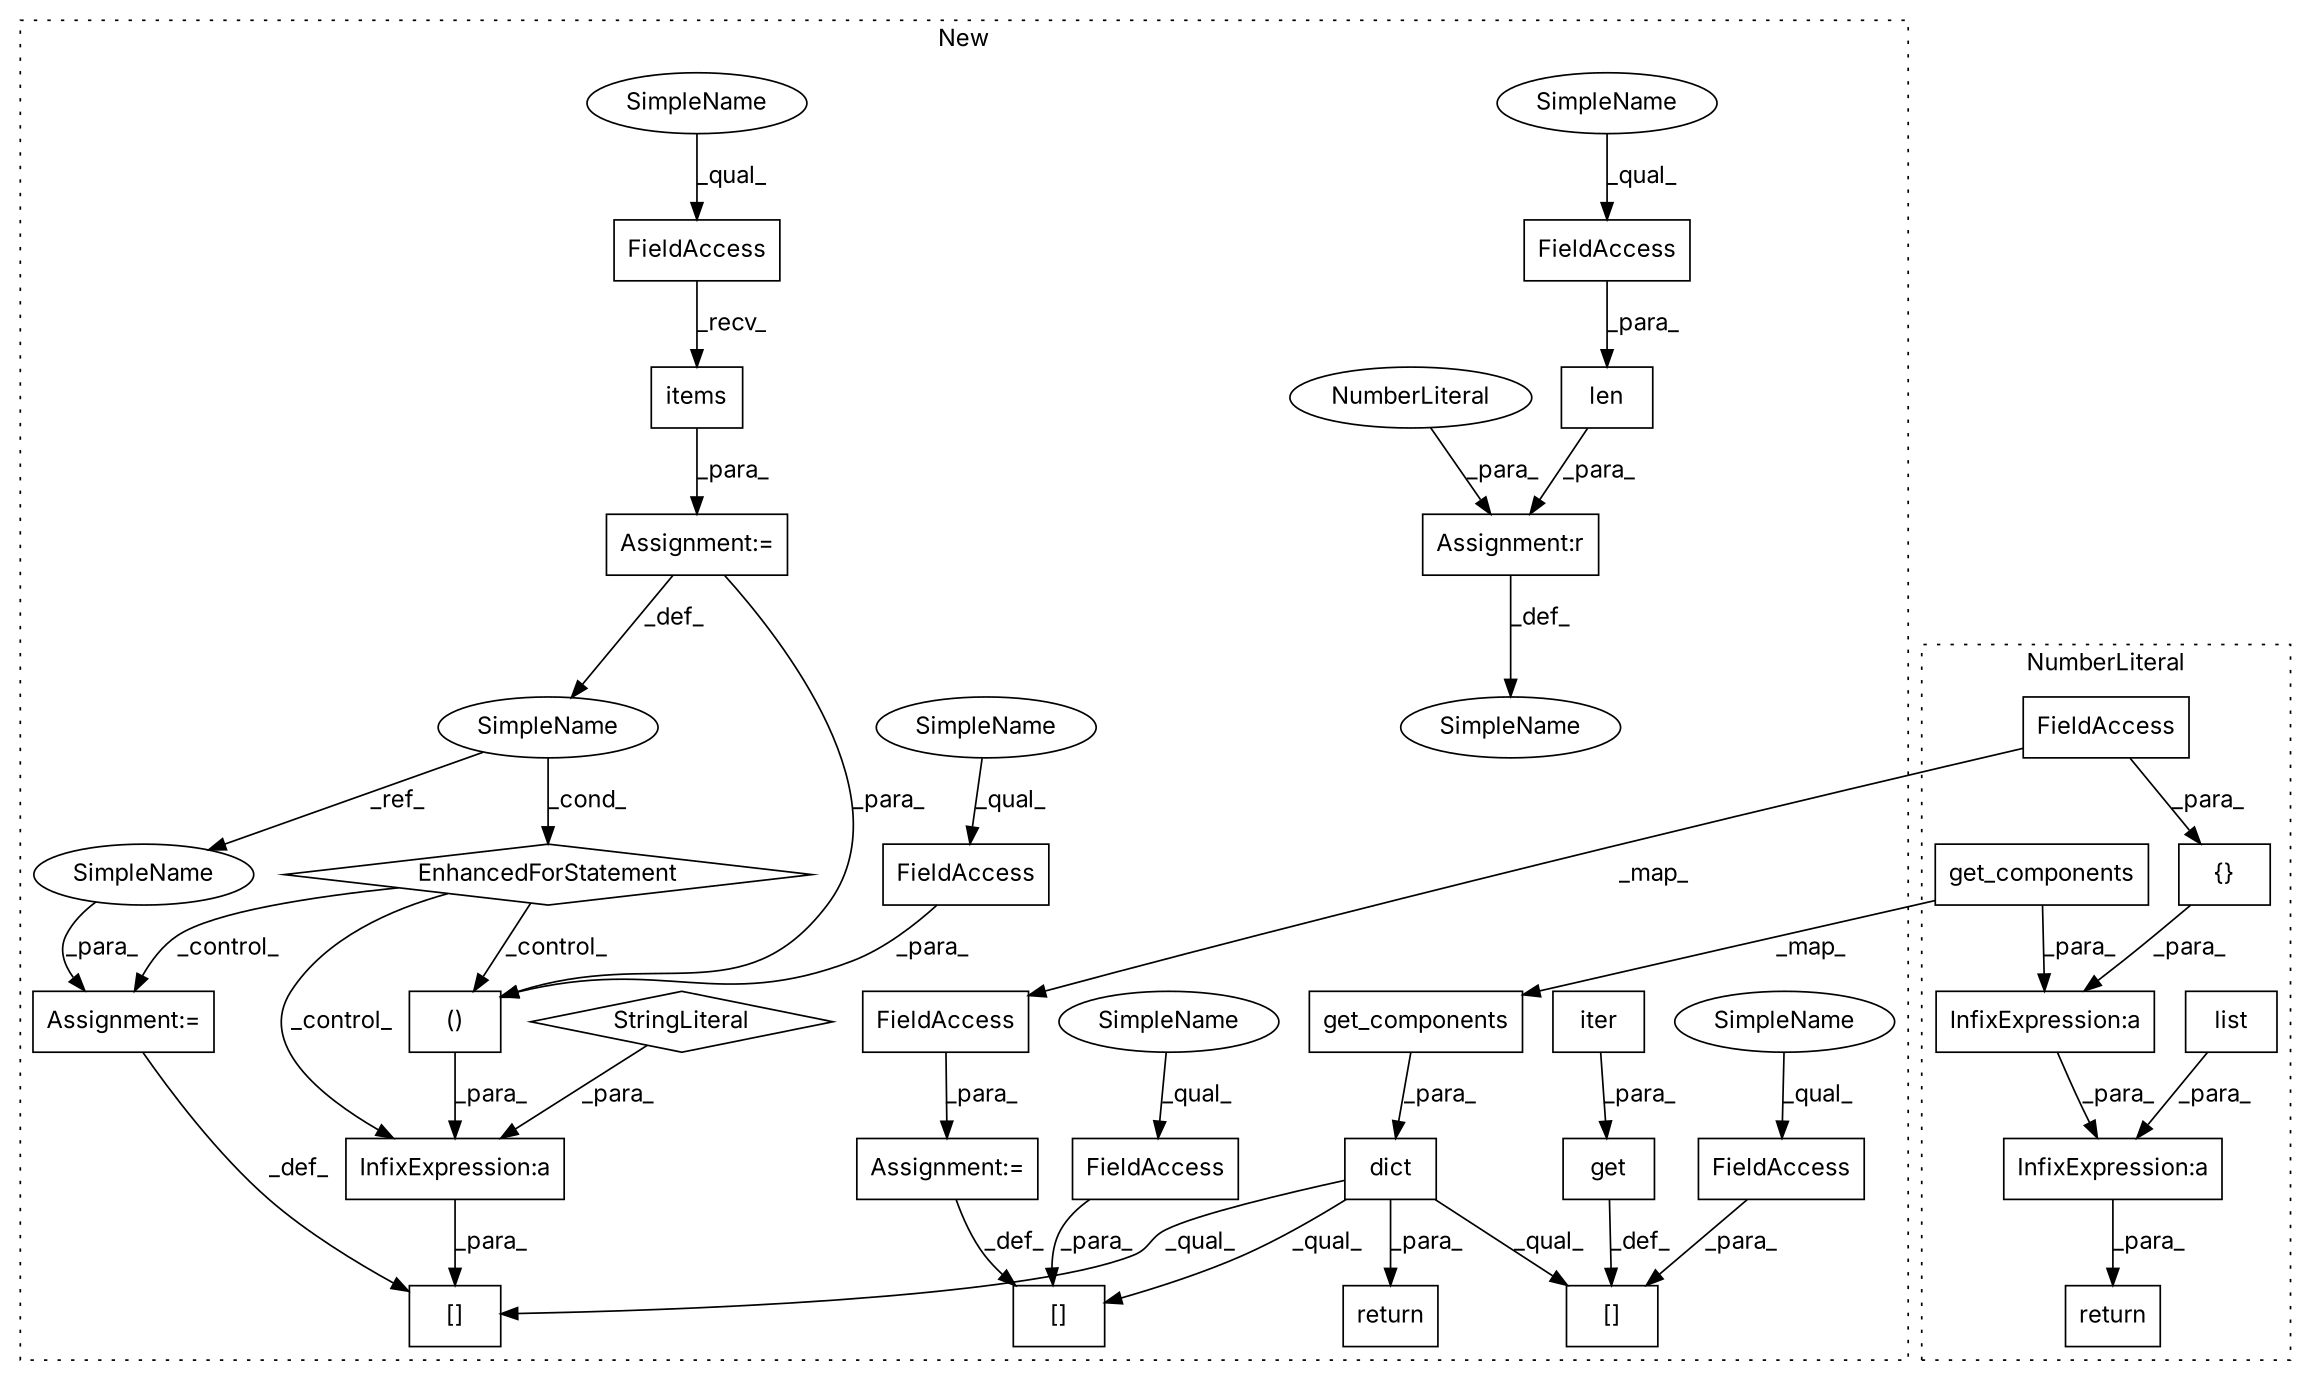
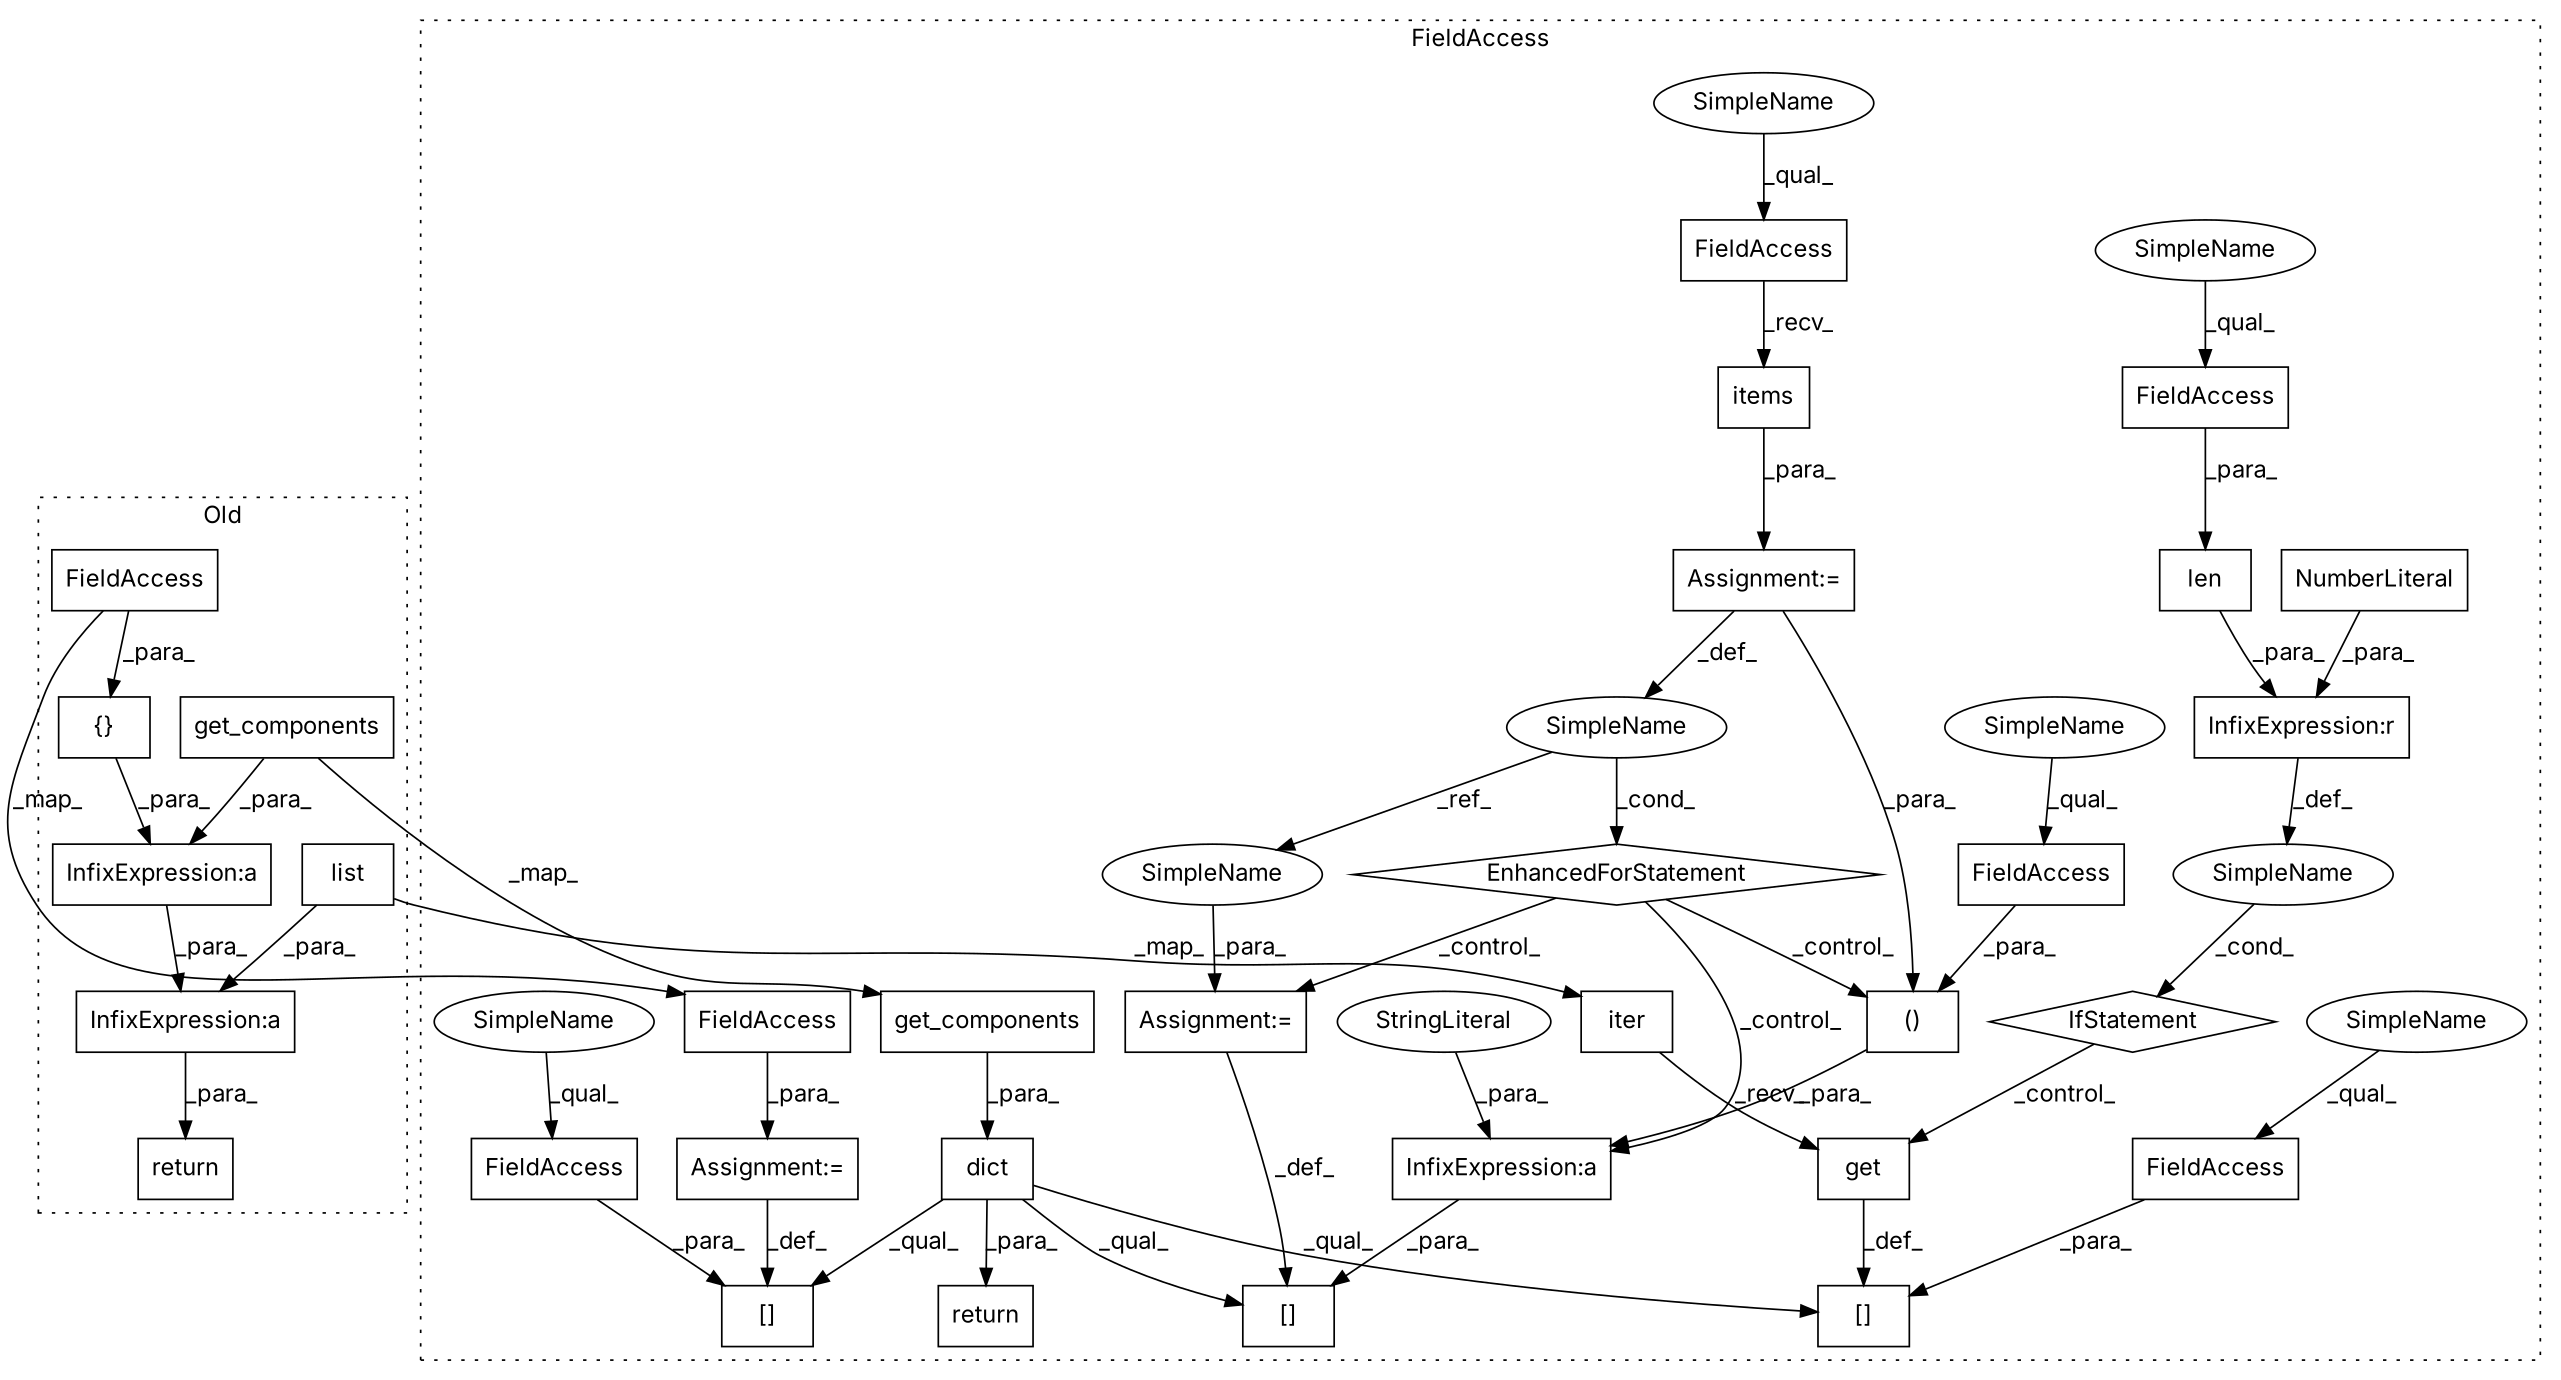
cluster "New": label "New" -> "FieldAccess"
node "NumberLiteral": shape ellipse -> box
node "Assignment:r": label "Assignment:r" -> "InfixExpression:r"
cluster "NumberLiteral": label "NumberLiteral" -> "Old"
edge "list" -> "iter": added, label "_map_"
node "StringLiteral": shape diamond -> ellipse
node "IfStatement": added
edge "iter" -> "get": label "_para_" -> "_recv_"
